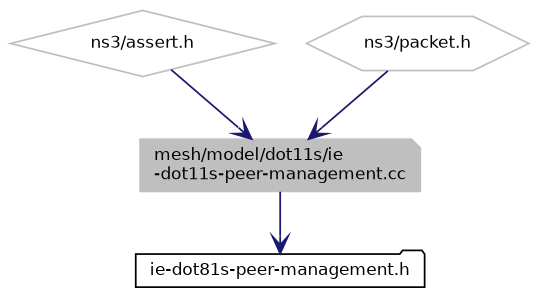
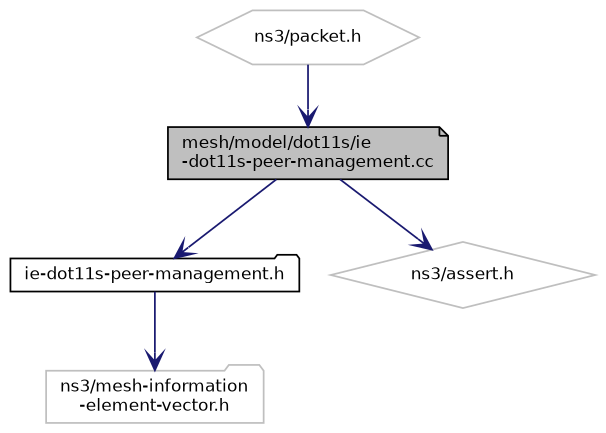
edge "ns3/assert.h" -> "mesh/model/dot11s/ie -dot11s-peer-management.cc": reversed
node "mesh/model/dot11s/ie -dot11s-peer-management.cc": color grey75 -> black
node "ie-dot81s-peer-management.h": label "ie-dot81s-peer-management.h" -> "ie-dot11s-peer-management.h"
node "ns3/mesh-information -element-vector.h": added
